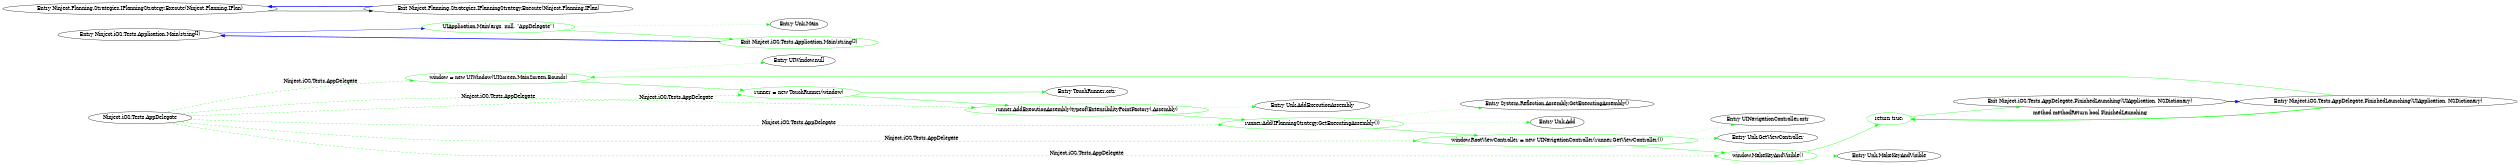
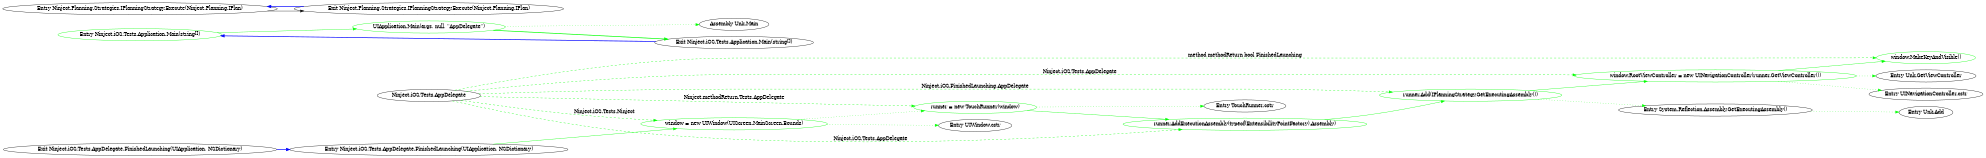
node "Entry Unk.Main": label "Entry Unk.Main" -> "Assembly Unk.Main"
edge "Entry Ninject.iOS.Tests.Application.Main(string[])" -> "UIApplication.Main(args, null, ''AppDelegate'')": color blue -> green
node "Entry Ninject.iOS.Tests.Application.Main(string[])": color black -> green
edge "UIApplication.Main(args, null, ''AppDelegate'')" -> "Exit Ninject.iOS.Tests.Application.Main(string[])": style solid -> bold
node "Exit Ninject.iOS.Tests.Application.Main(string[])": color green -> black
node "Entry UIWindow.null": label "Entry UIWindow.null" -> "Entry UIWindow.cstr"
edge "Ninject.iOS.Tests.AppDelegate" -> "window = new UIWindow(UIScreen.MainScreen.Bounds)": label "Ninject.iOS.Tests.AppDelegate" -> "Ninject.iOS.Tests.Ninject"
edge "window = new UIWindow(UIScreen.MainScreen.Bounds)" -> "runner = new TouchRunner(window)": style solid -> dotted
edge "runner = new TouchRunner(window)" -> "Entry TouchRunner.cstr": style solid -> dotted
edge "Ninject.iOS.Tests.AppDelegate" -> "runner = new TouchRunner(window)": label "Ninject.iOS.Tests.AppDelegate" -> "Ninject.methodReturn.Tests.AppDelegate"
node "Entry Unk.AddExecutionAssembly": removed
node "return true;": removed
edge "Ninject.iOS.Tests.AppDelegate" -> "runner.Add(IPlanningStrategy.GetExecutingAssembly())": label "Ninject.iOS.Tests.AppDelegate" -> "Ninject.iOS.FinishedLaunching.AppDelegate"
edge "runner.Add(IPlanningStrategy.GetExecutingAssembly())" -> "Entry Unk.Add": now "Entry System.Reflection.Assembly.GetExecutingAssembly()" -> "Entry Unk.Add"
edge "Ninject.iOS.Tests.AppDelegate" -> "window.MakeKeyAndVisible()": label "Ninject.iOS.Tests.AppDelegate" -> "method methodReturn bool FinishedLaunching"
node "Entry Unk.MakeKeyAndVisible": removed
